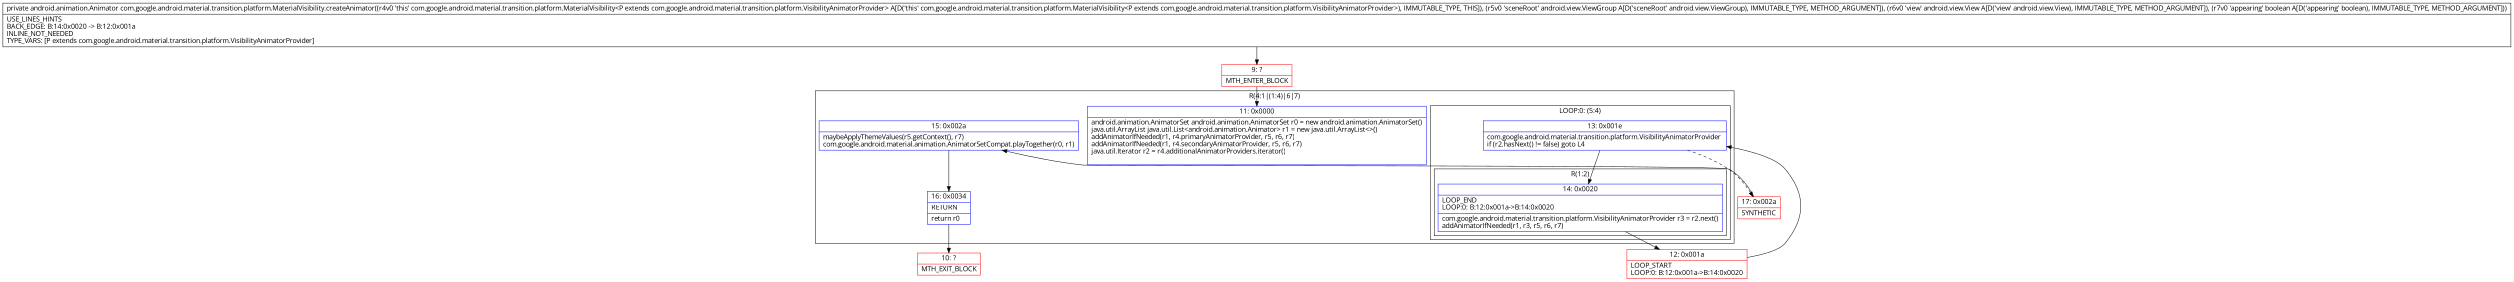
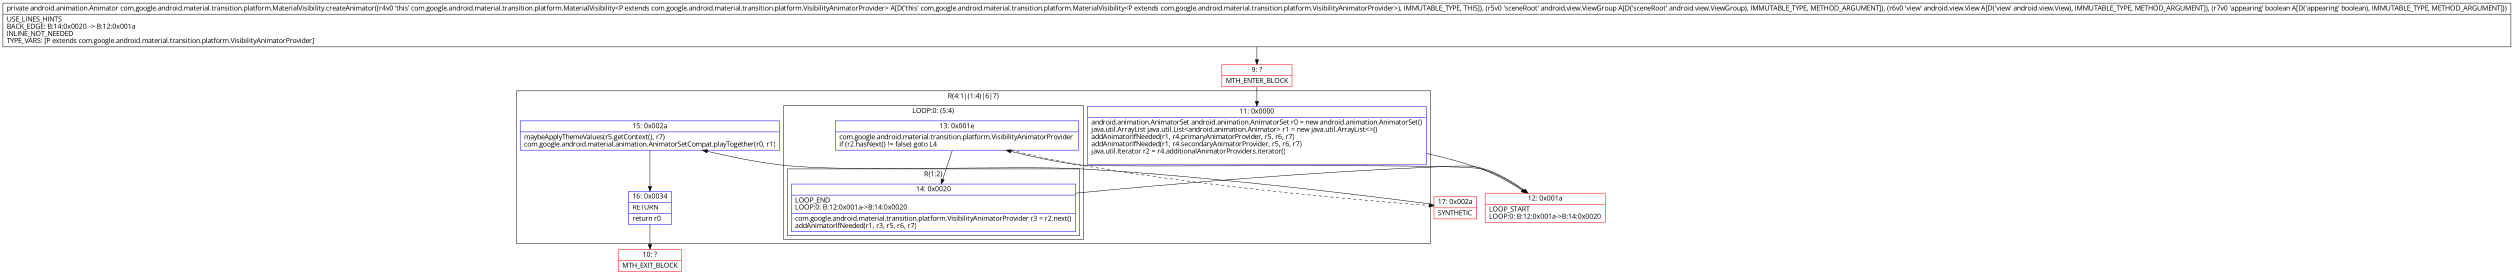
edge "11: 0x0000" -> "12: 0x001a": added
